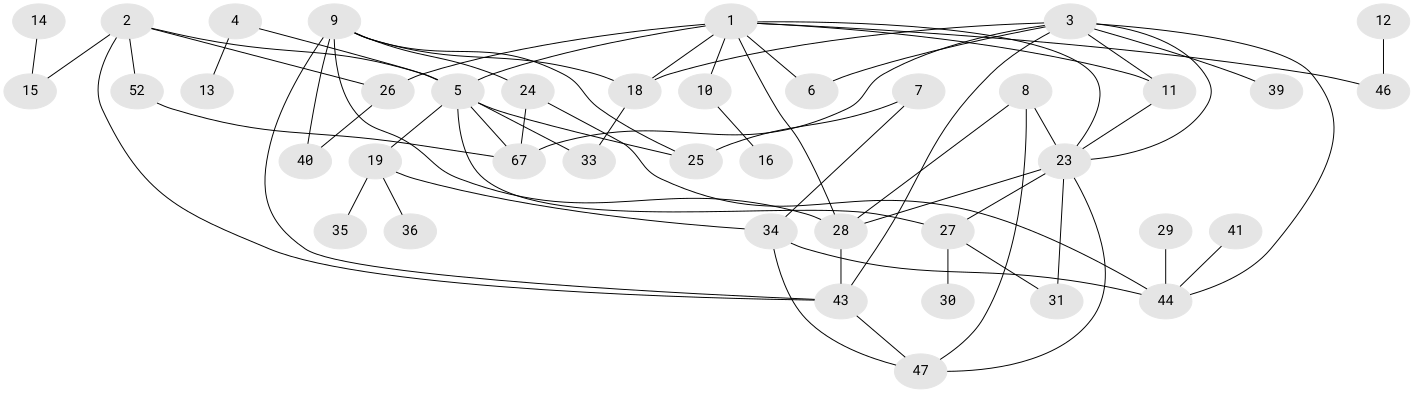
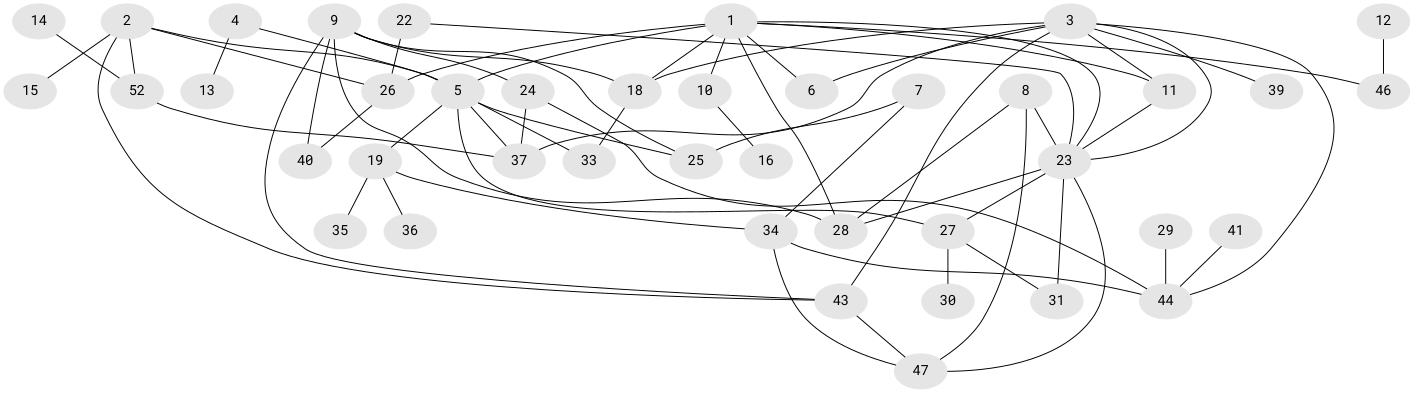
node "22": added
edge "14" -- "15": now "14" -- "52"
node "67": label "67" -> "37"
edge "28" -- "43": removed
